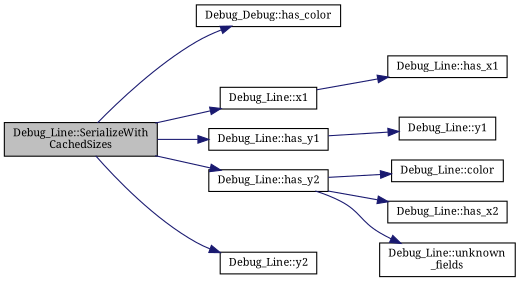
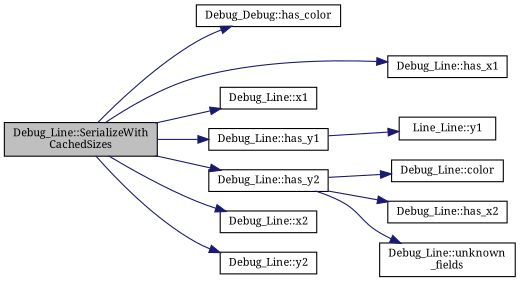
edge "Debug_Line::x1" -> "Debug_Line::has_x1": now "Debug_Line::SerializeWith CachedSizes" -> "Debug_Line::has_x1"
node "Debug_Line::y1": label "Debug_Line::y1" -> "Line_Line::y1"
node "Debug_Line::x2": added
